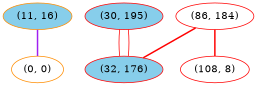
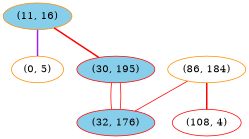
node "(86, 184)": color red -> darkorange
edge "(11, 16)" -- "(30, 195)": added
edge "(86, 184)" -- "(32, 176)": style bold -> solid
node "(0, 0)": label "(0, 0)" -> "(0, 5)"
node "(108, 8)": label "(108, 8)" -> "(108, 4)"
